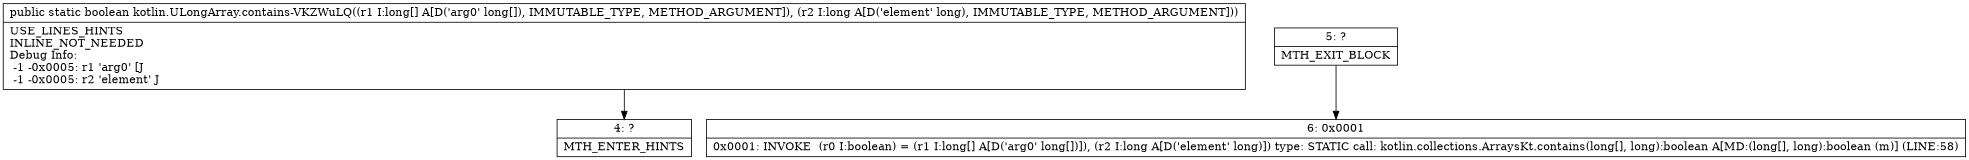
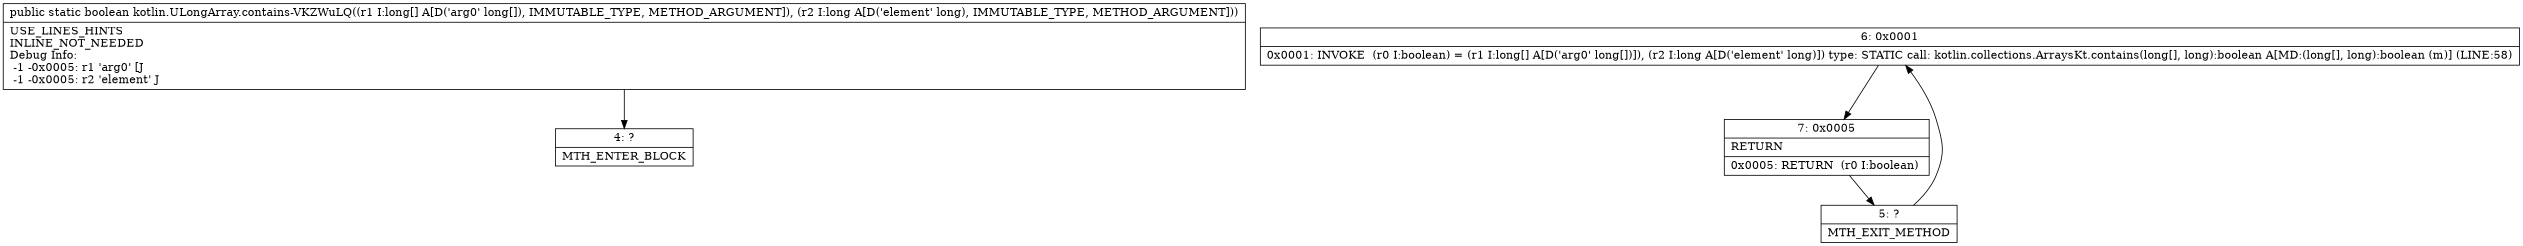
node "5: ?": text "MTH_EXIT_BLOCK" -> "MTH_EXIT_METHOD"
node "4: ?": text "MTH_ENTER_HINTS" -> "MTH_ENTER_BLOCK"
node "7: 0x0005": added
